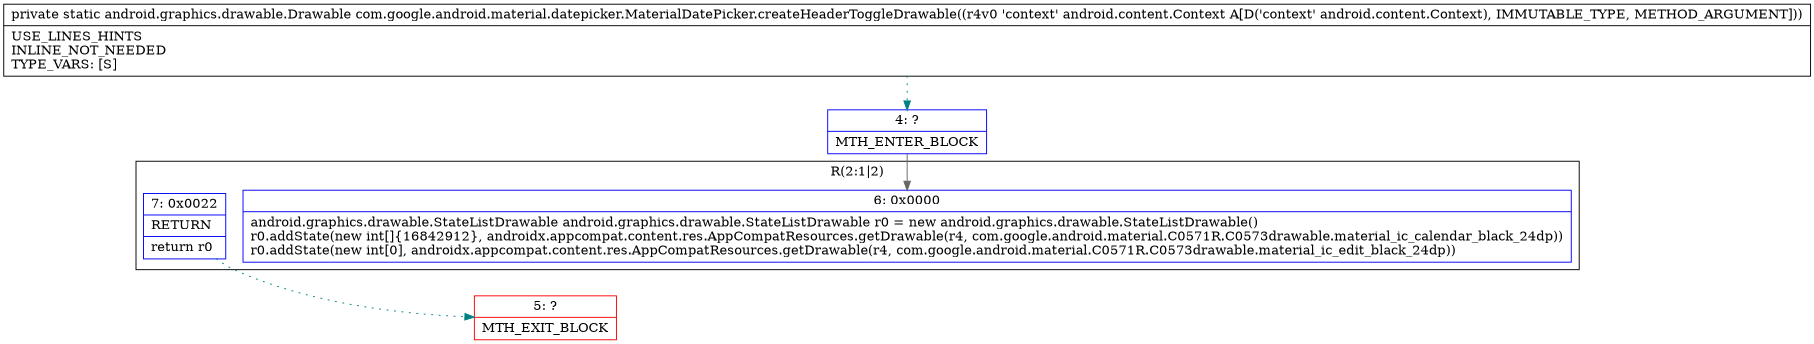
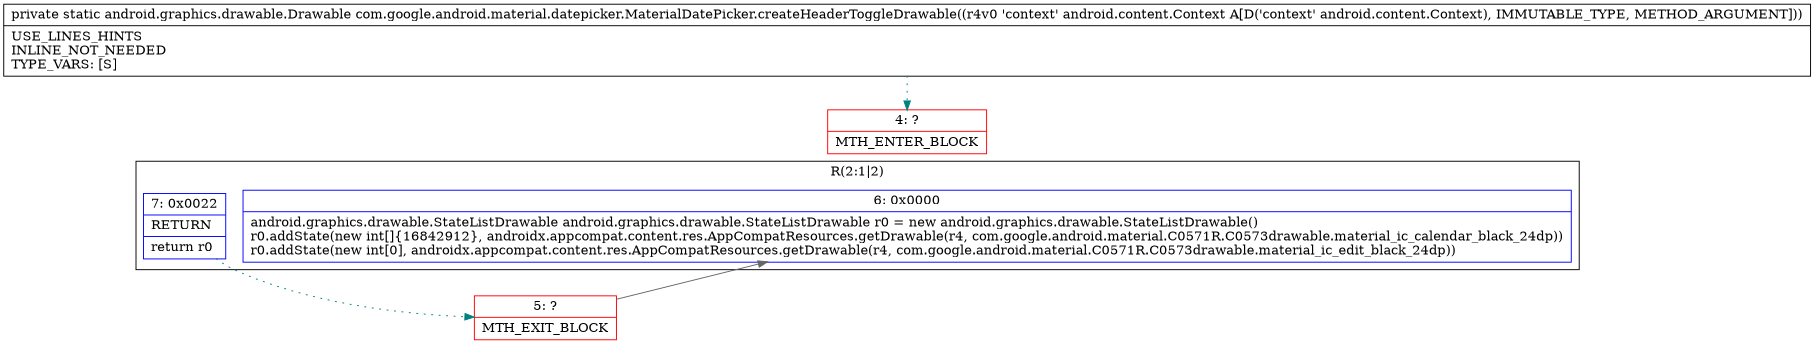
node "4: ?": color blue -> red
edge "4: ?" -> "6: 0x0000": now "5: ?" -> "6: 0x0000"
